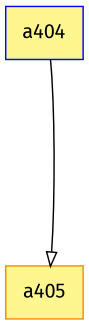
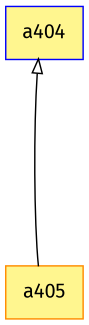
edge "a404" -> "a405": reversed
